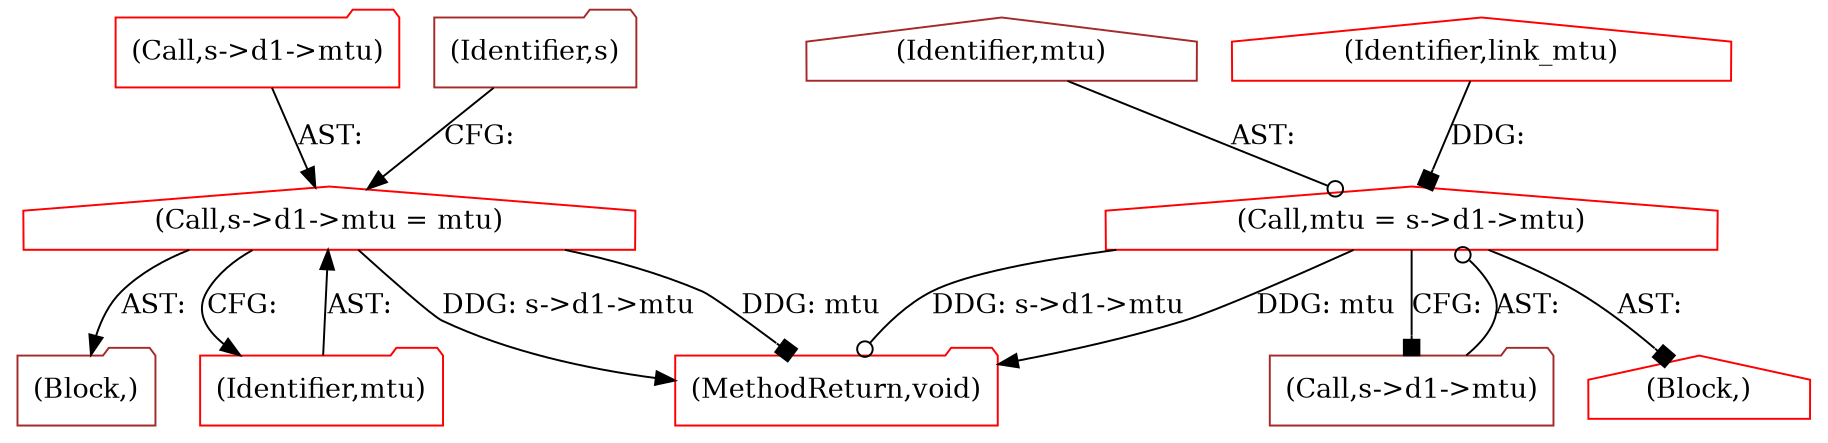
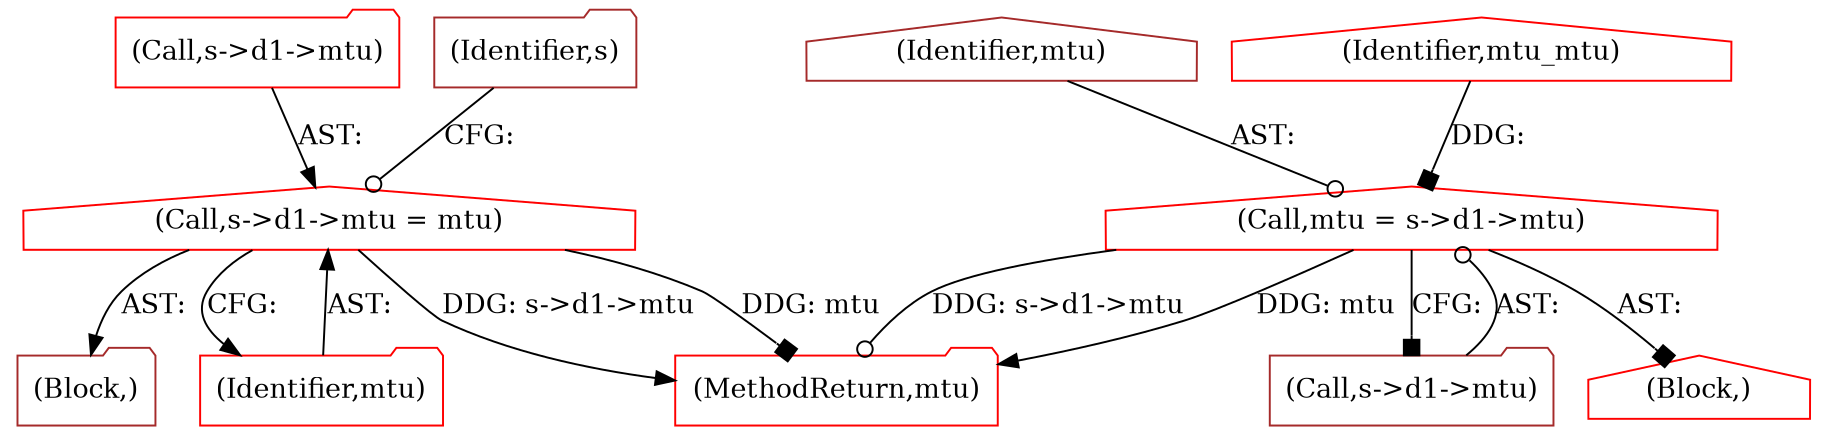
node "(Identifier,link_mtu)": label "(Identifier,link_mtu)" -> "(Identifier,mtu_mtu)"
edge "(Identifier,s)" -> "(Call,s->d1->mtu = mtu)": arrowhead normal -> odot
node "(MethodReturn,void)": label "(MethodReturn,void)" -> "(MethodReturn,mtu)"
